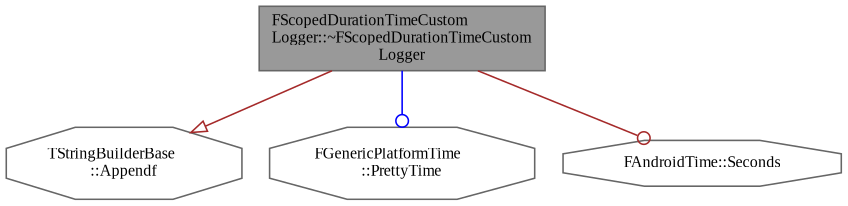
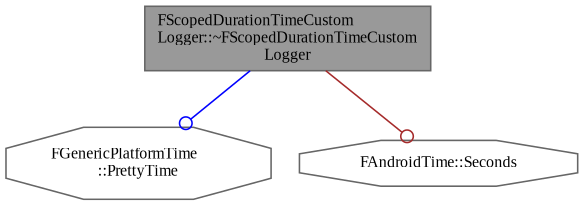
node "TStringBuilderBase ::Appendf": removed
